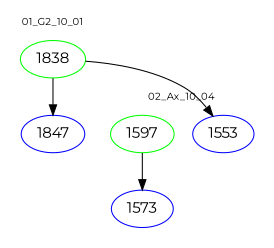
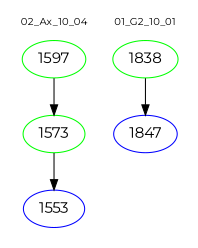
edge "1838" -> "1553": now "1573" -> "1553"
node "1573": color blue -> green
